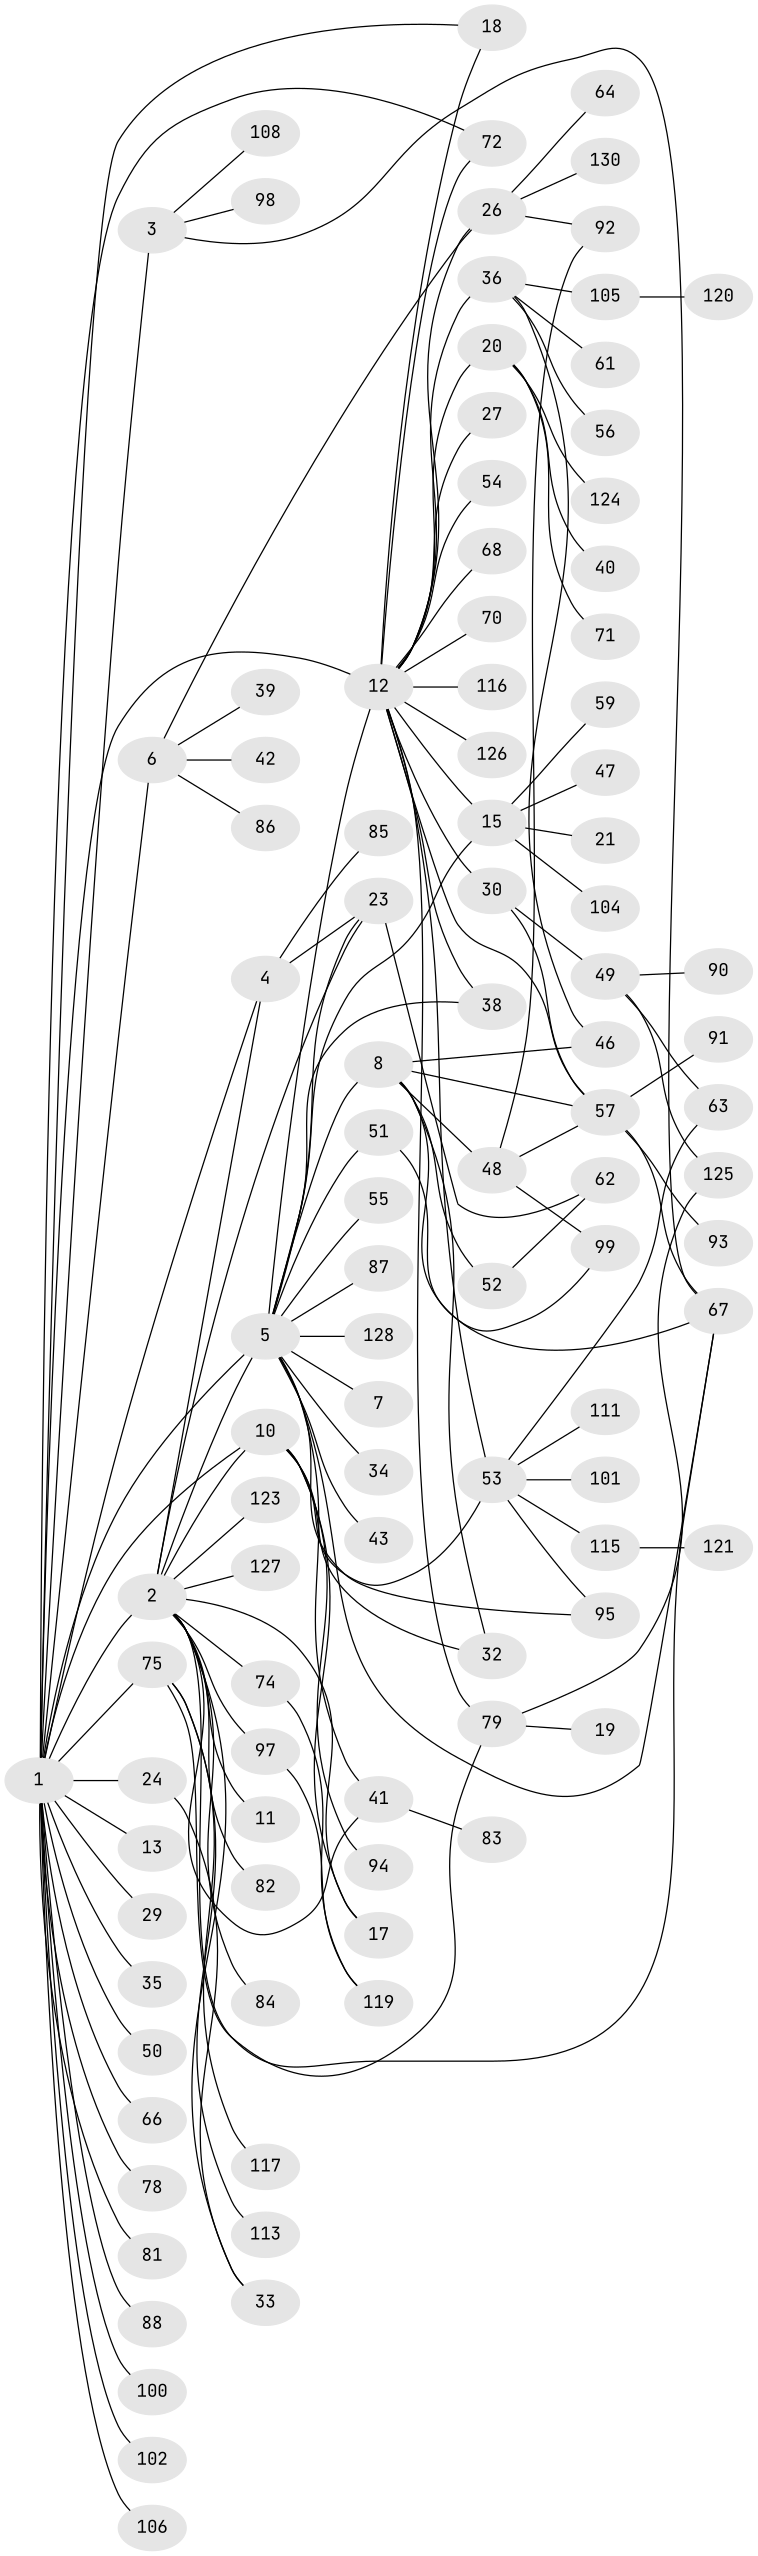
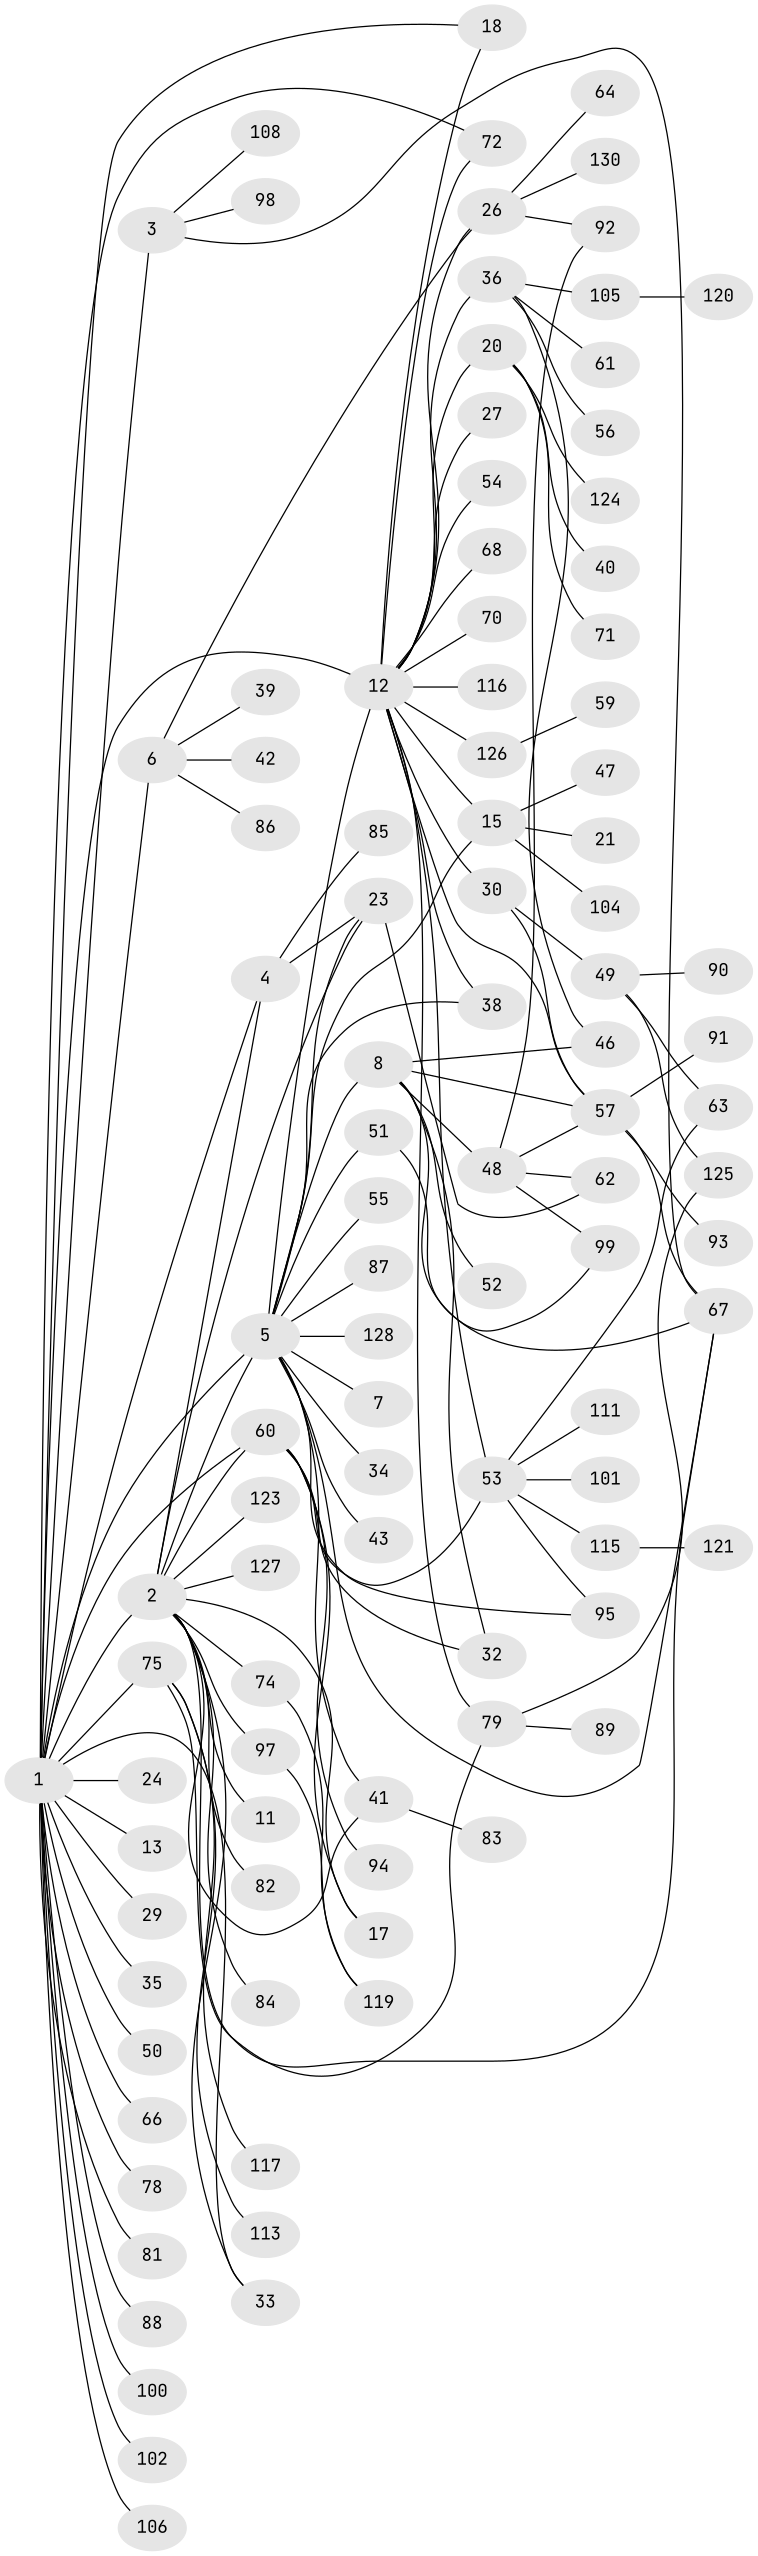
edge "59" -- "15": now "59" -- "126"
edge "62" -- "52": now "62" -- "48"
node "10": label "10" -> "60"
node "19": label "19" -> "89"
edge "24" -- "33": now "1" -- "33"
